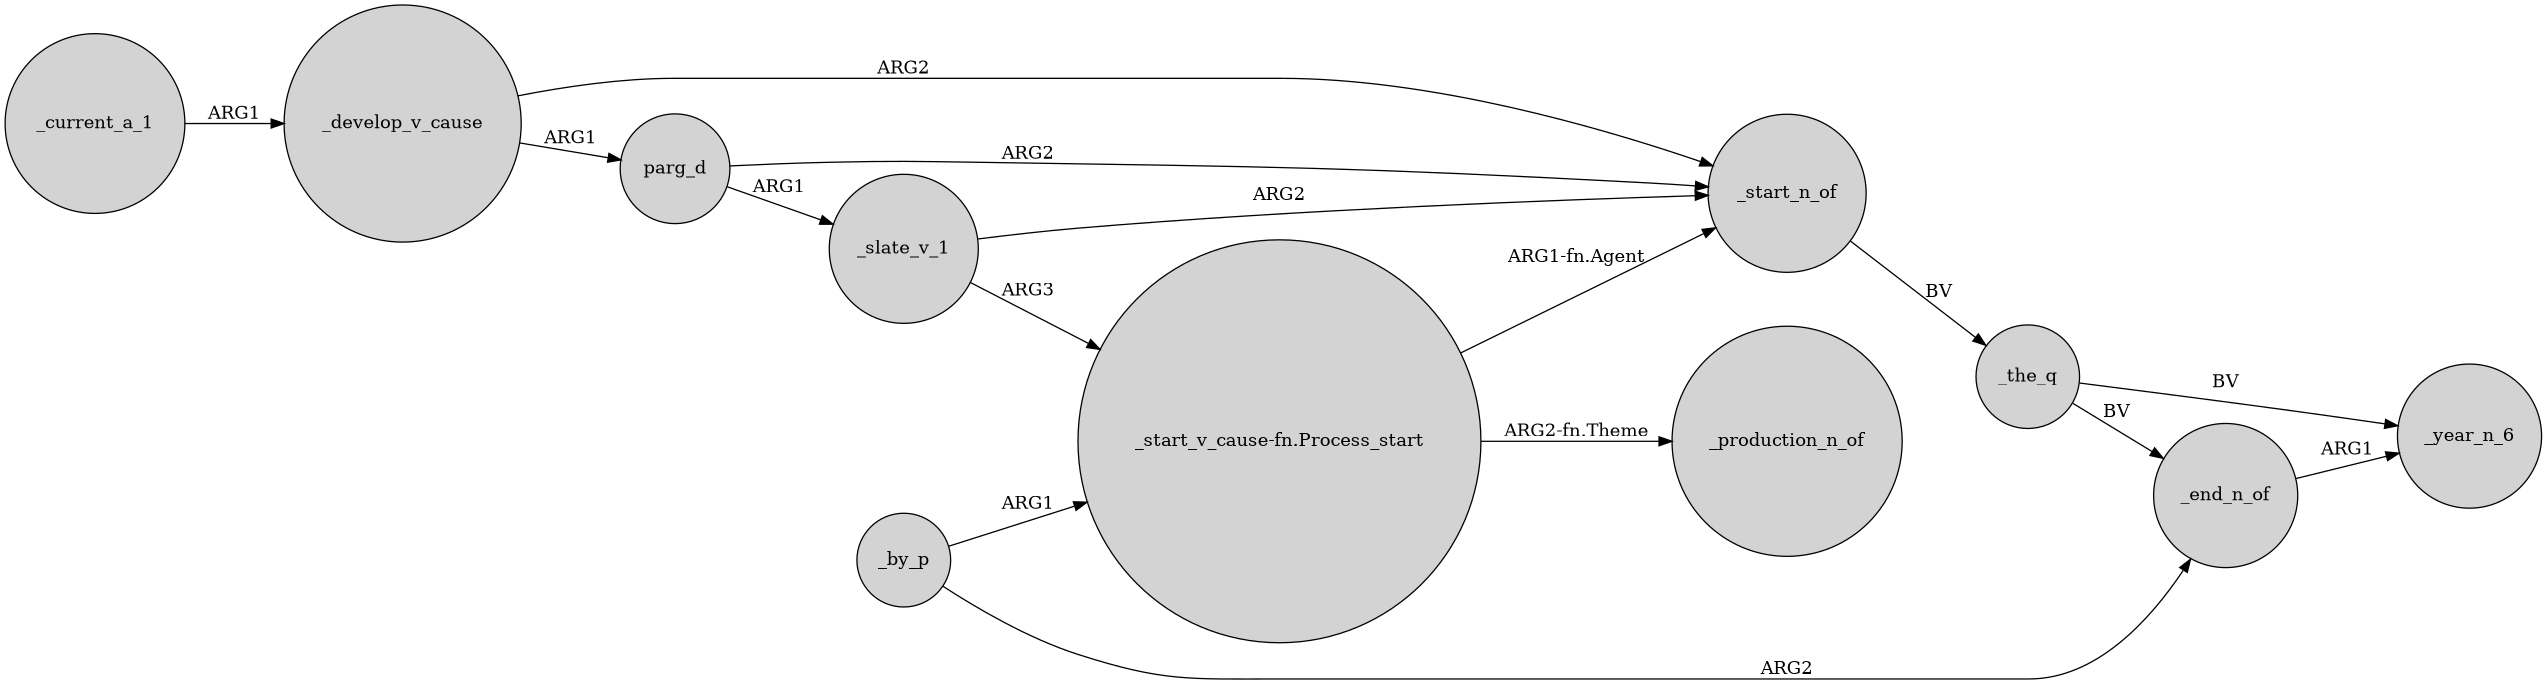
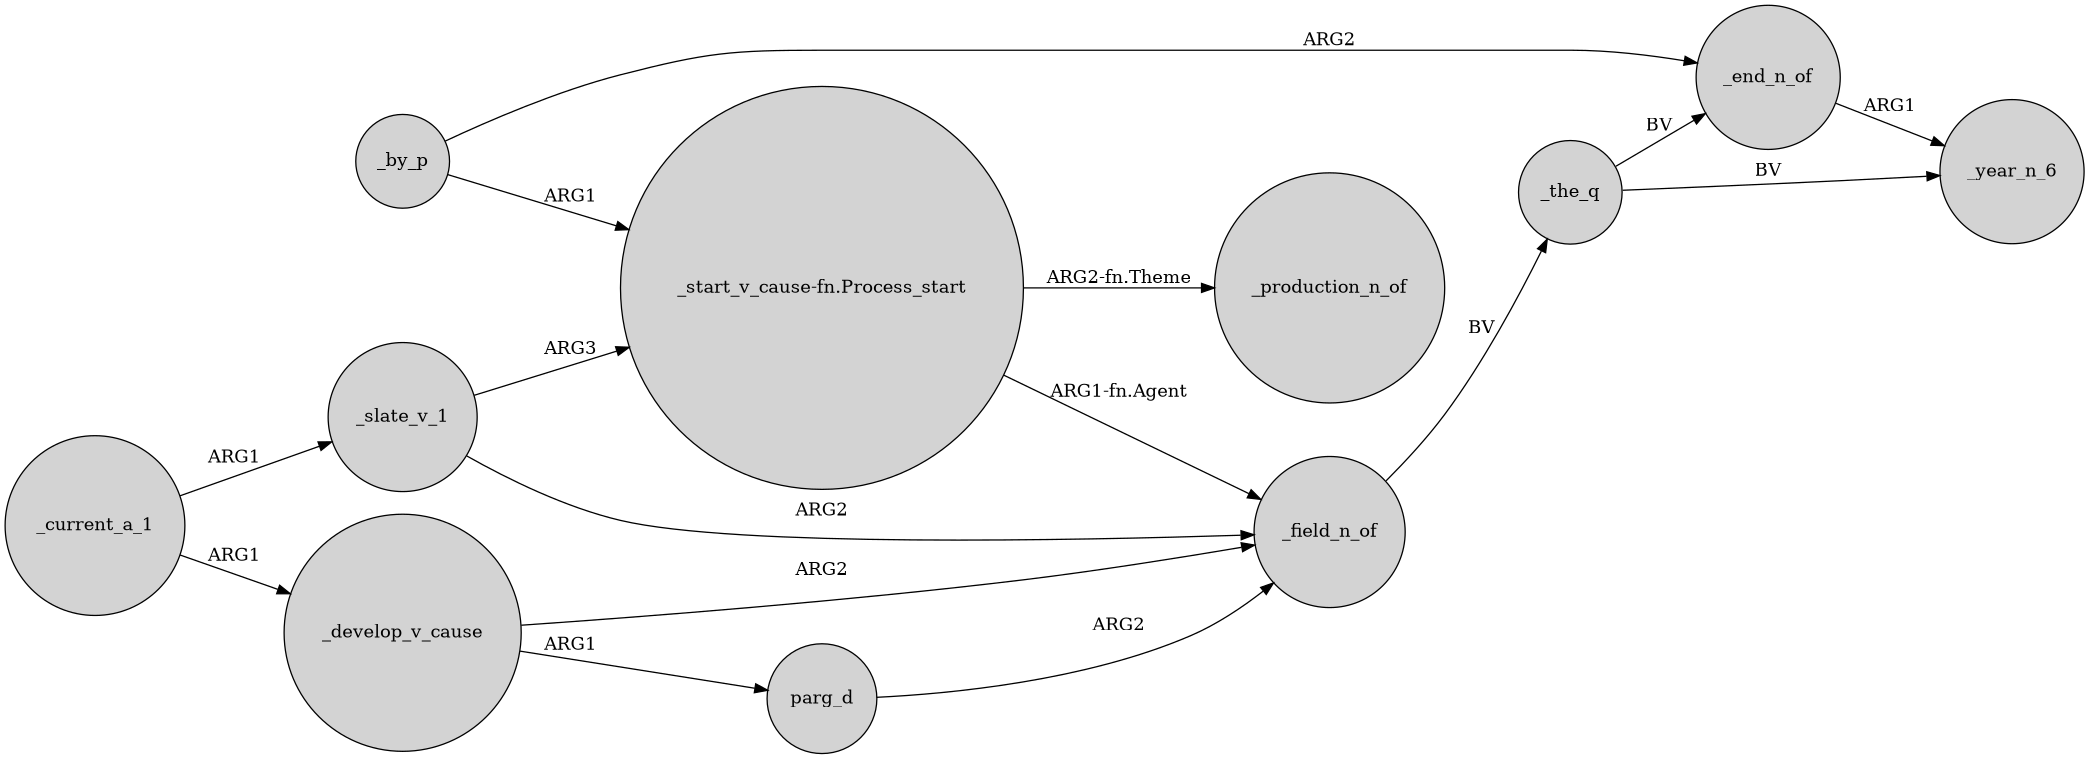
node "_start_n_of": label "_start_n_of" -> "_field_n_of"
edge "parg_d" -> "_slate_v_1": now "_current_a_1" -> "_slate_v_1"
